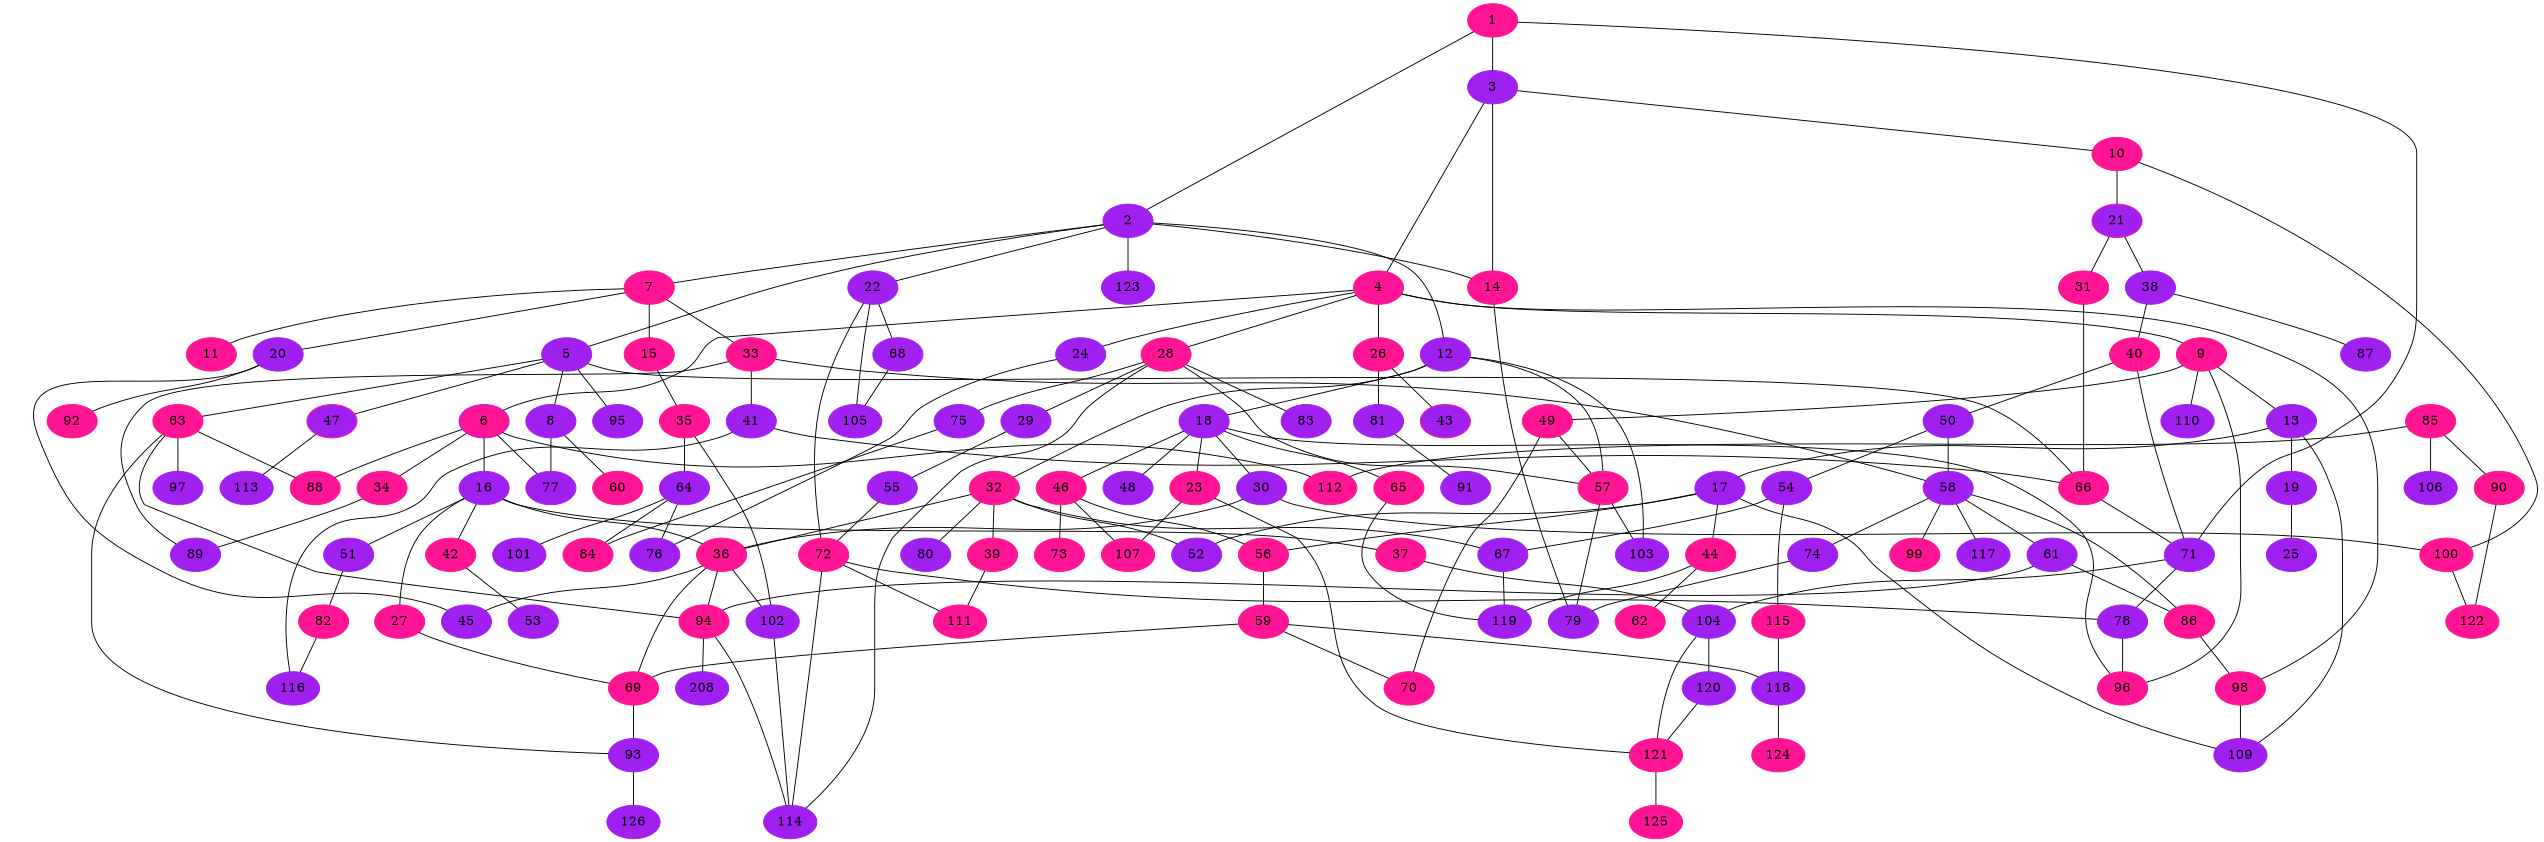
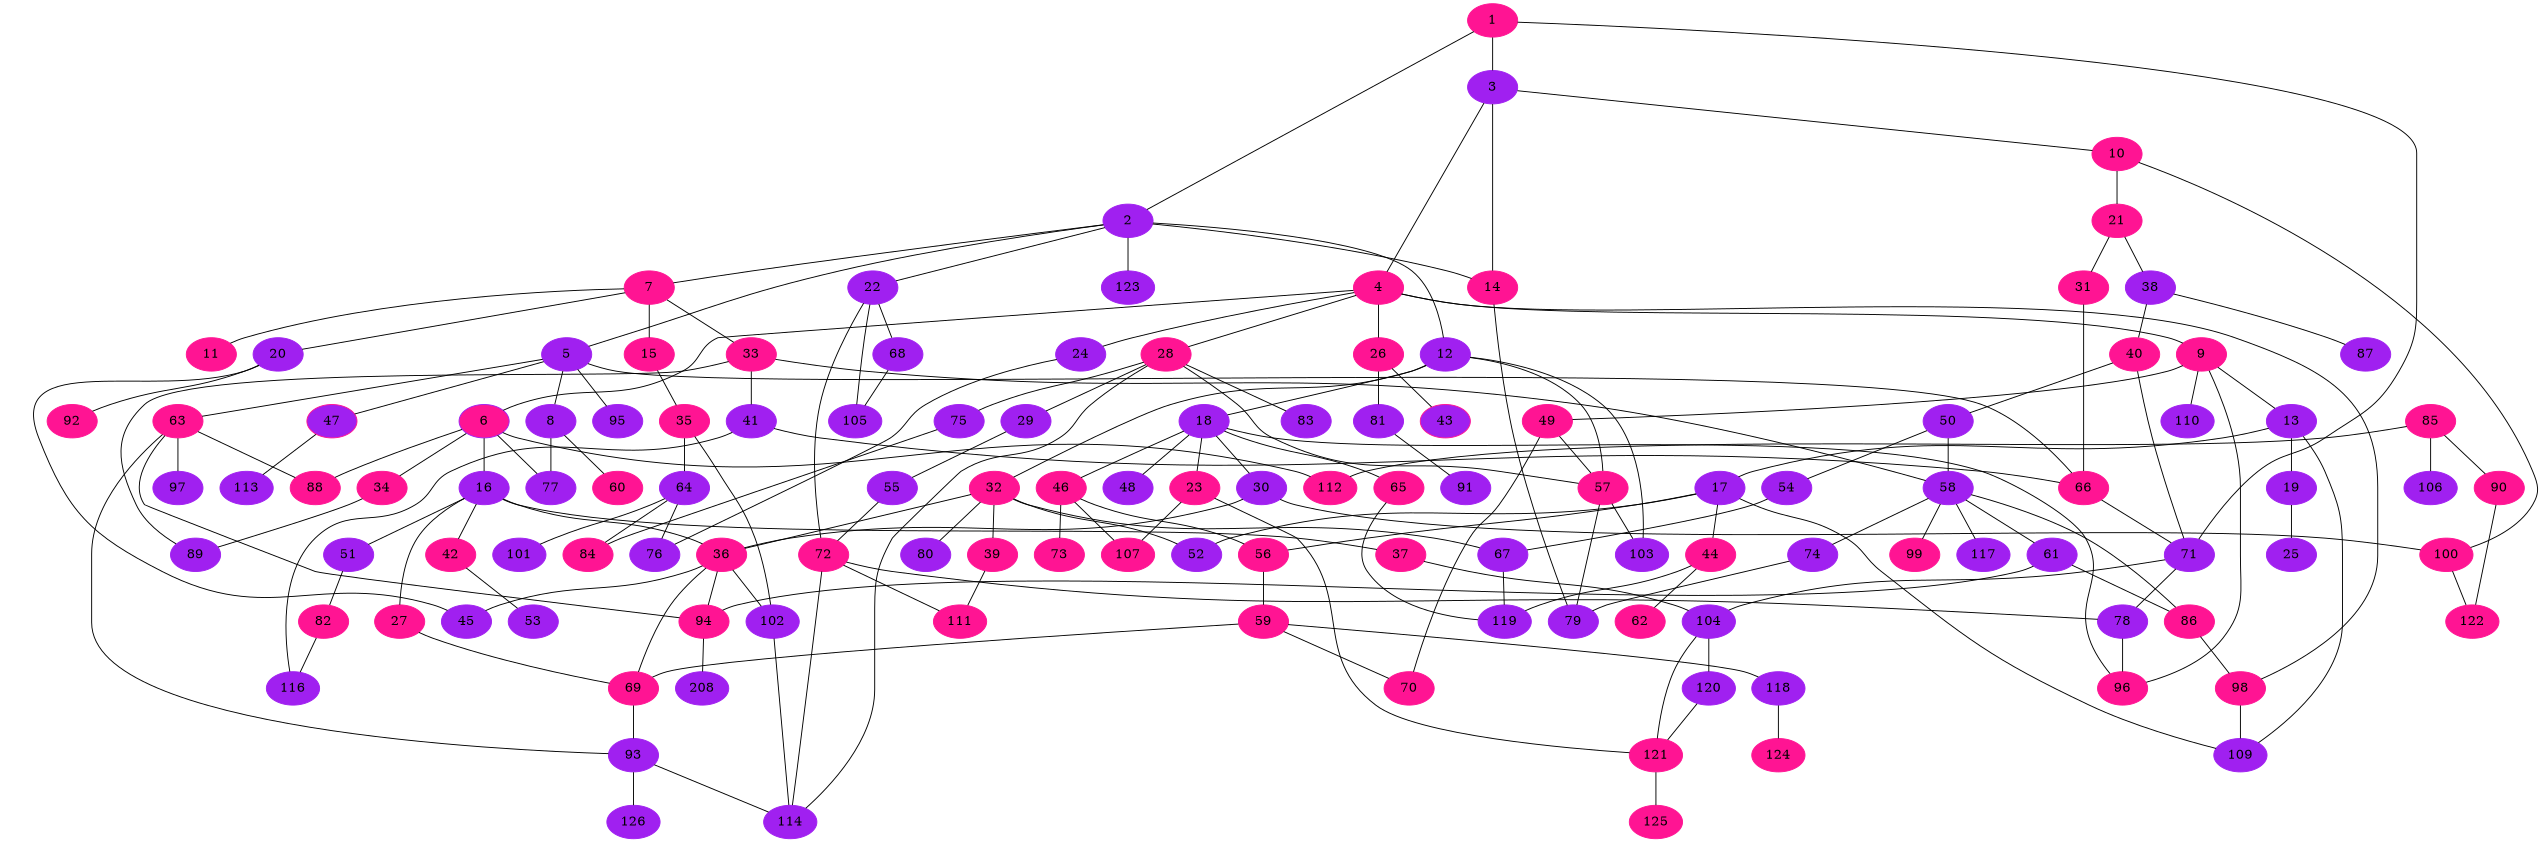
node "21": fillcolor purple -> deeppink
node "115": removed
edge "94" -- "114": now "93" -- "114"
